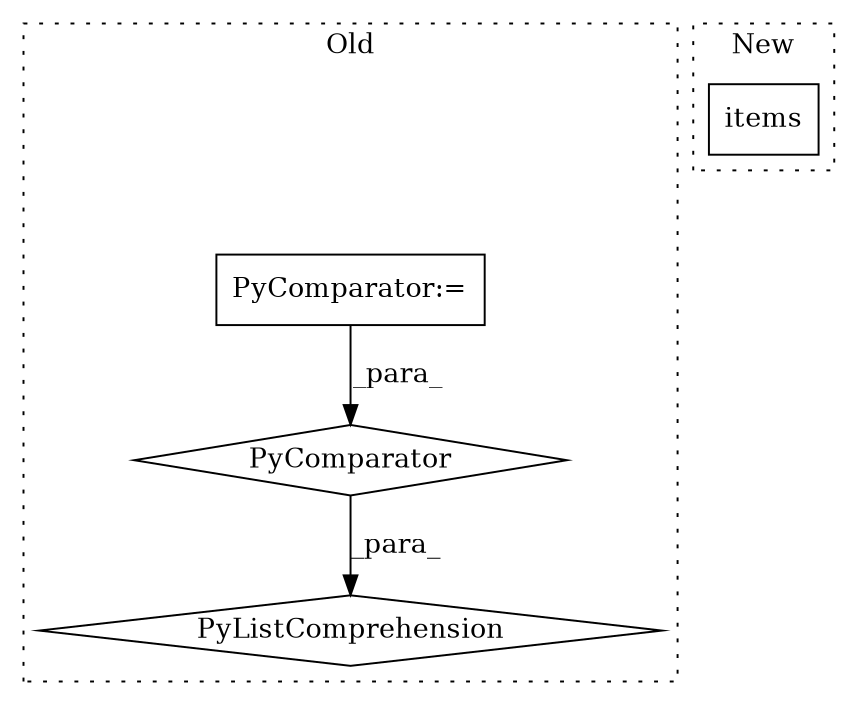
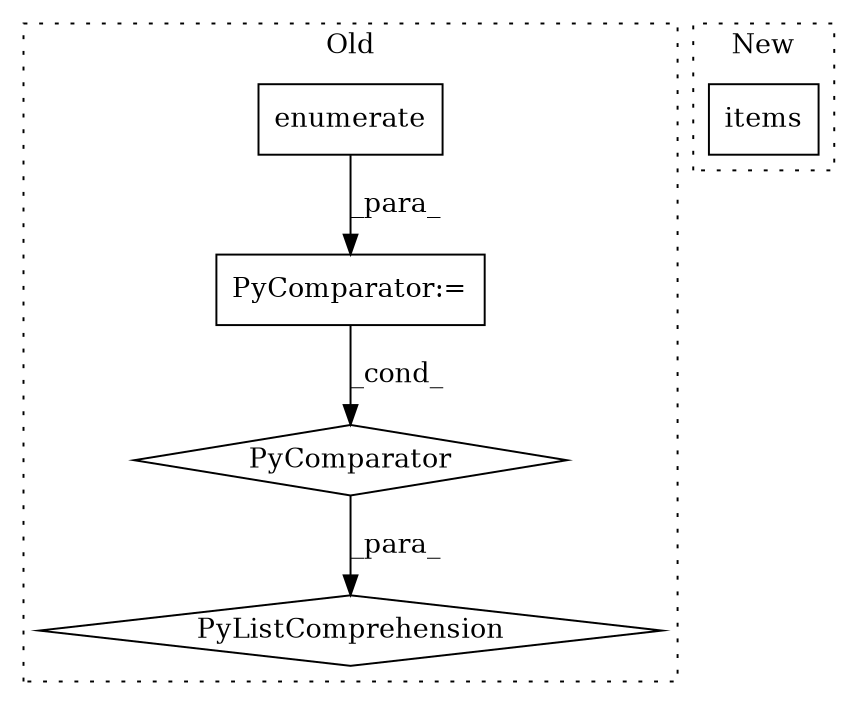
node "enumerate": added
edge "PyComparator:=" -> "PyComparator": label "_para_" -> "_cond_"
